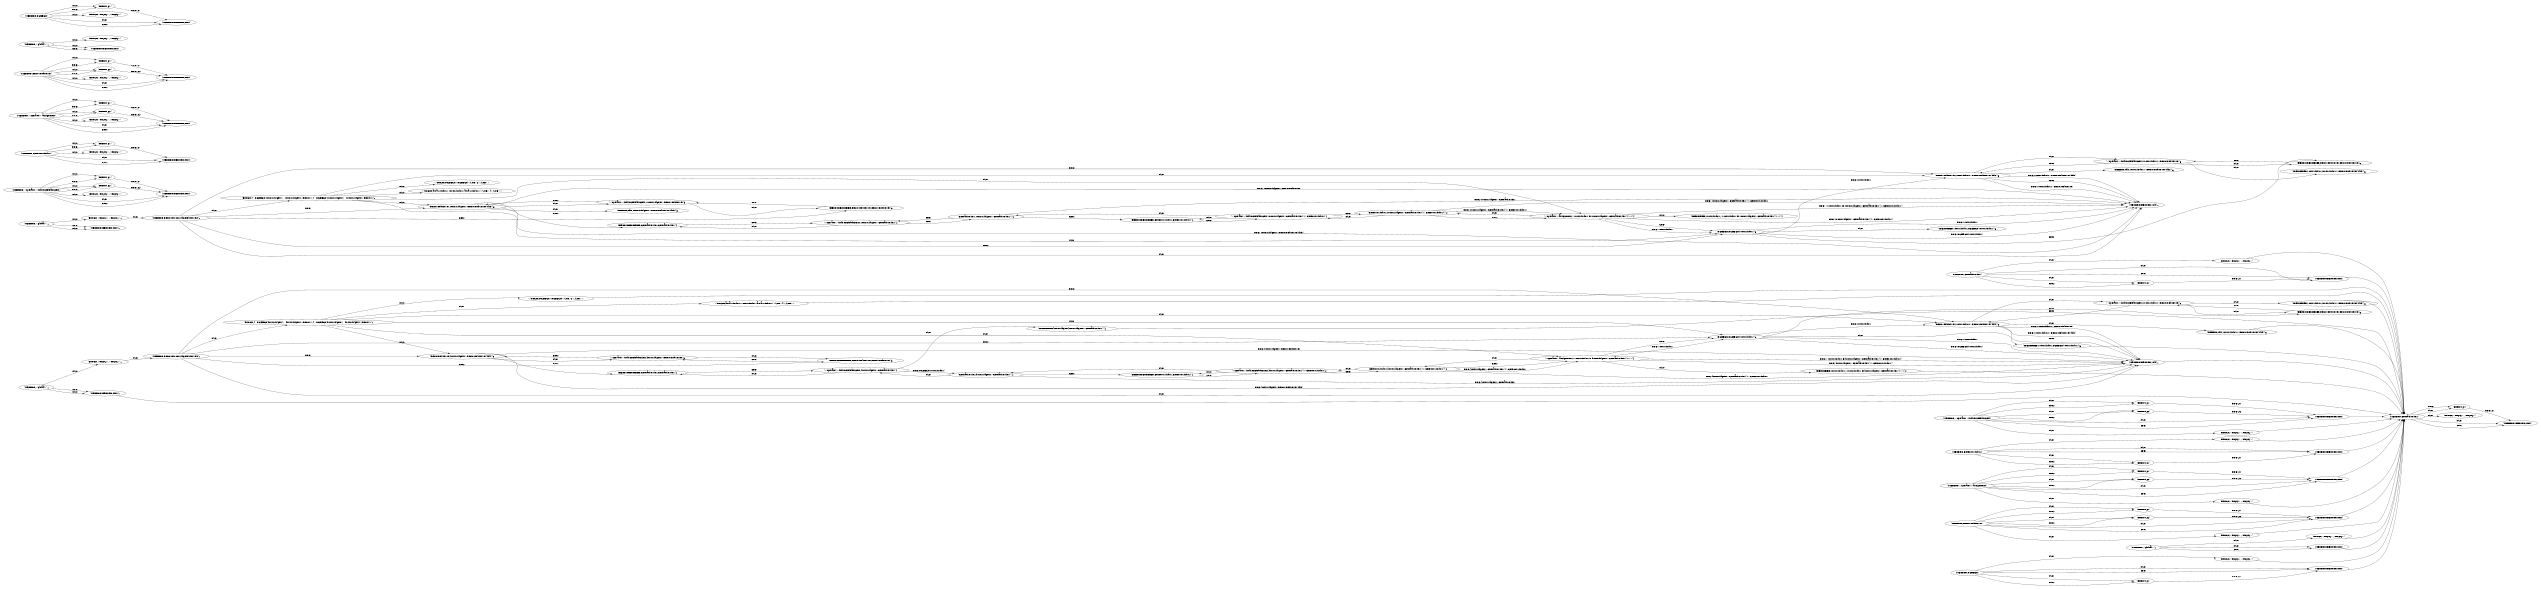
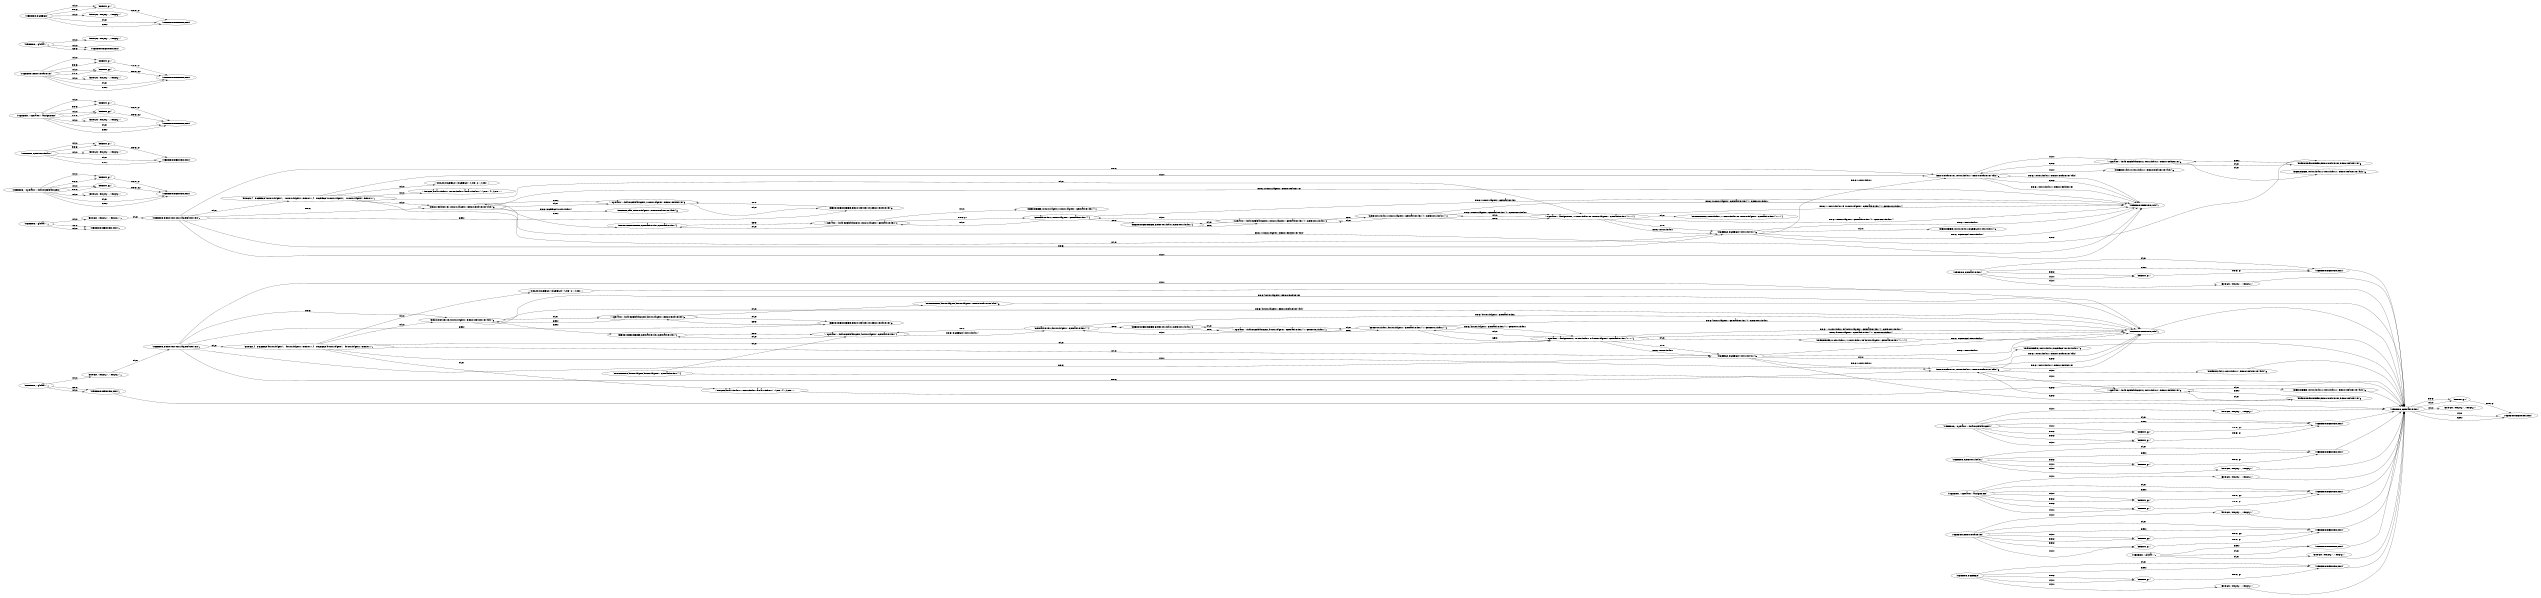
edge "(RemoveObserver,zoom_widget_->RemoveObserver(this))" -> "(LITERAL,this,zoom_widget_->RemoveObserver(this))": label "AST: " -> "DDG: DCHECK(root_window)"
node "(IDENTIFIER,zoom_widget_,zoom_widget_->GetNativeView())": added
edge "(GetNativeView,zoom_widget_->GetNativeView())" -> "(<operator>.indirectFieldAccess,zoom_widget_->GetNativeView)": label "CFG: " -> "AST: "
edge "(<operator>.indirectFieldAccess,zoom_widget_->GetNativeView)" -> "(GetNativeView,zoom_widget_->GetNativeView())": label "CFG: " -> "DDG: p1"
node "(IDENTIFIER,host_widget_,host_widget_->RemoveObserver(this))": added
edge "(<operator>.indirectFieldAccess,host_widget_->GetNativeView)" -> "(IDENTIFIER,host_widget_,host_widget_->GetNativeView())": reversed
edge "(GetNativeView,host_widget_->GetNativeView())" -> "(<operator>.indirectFieldAccess,host_widget_->GetNativeView)": label "AST: " -> "CFG: "
